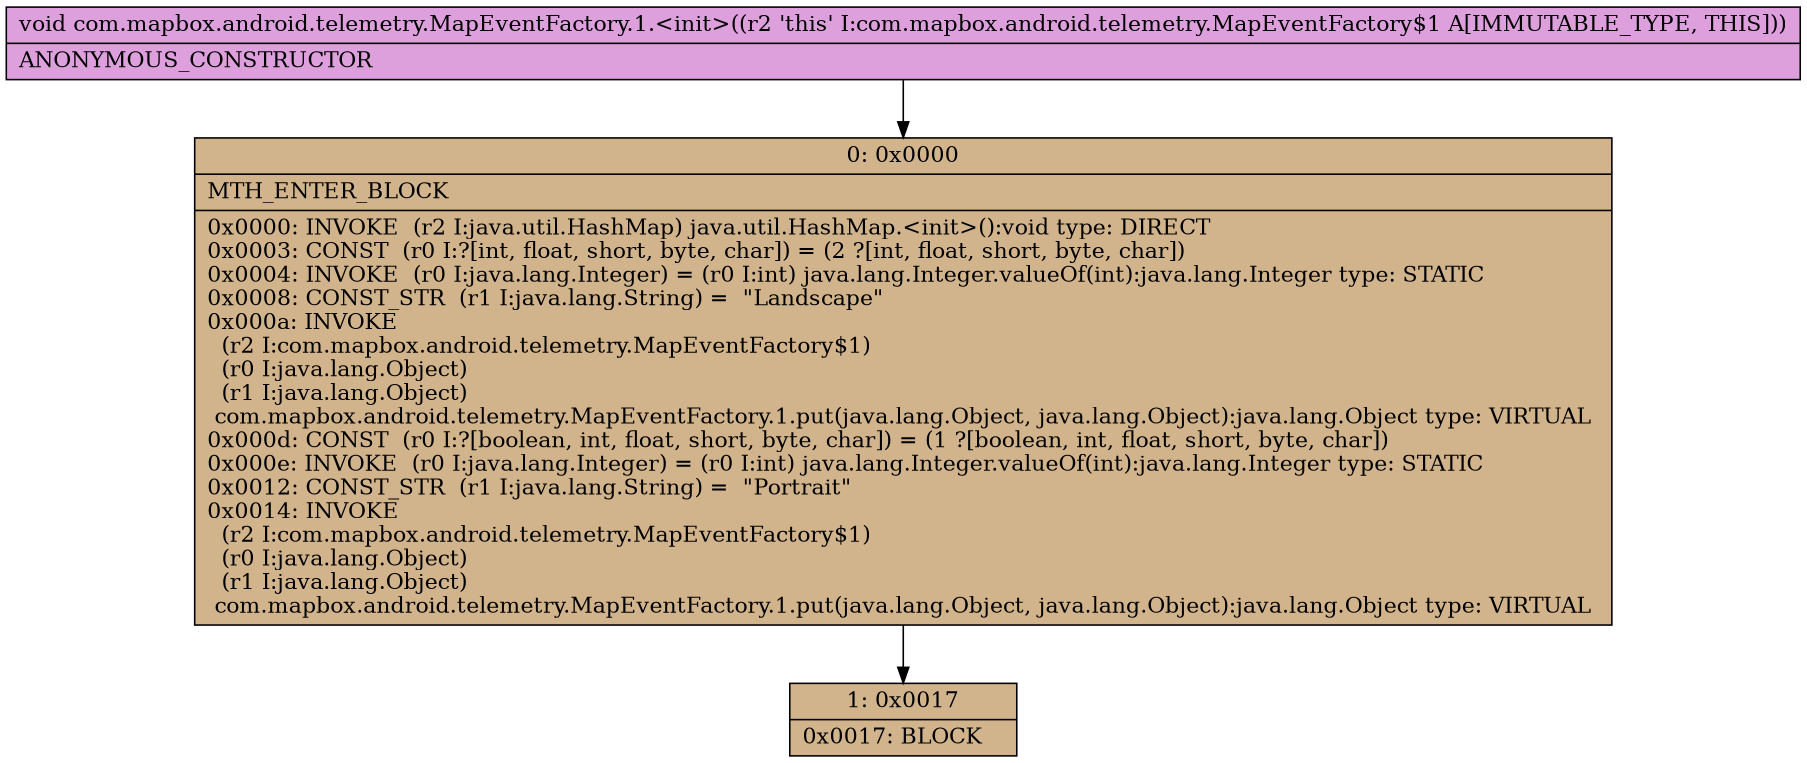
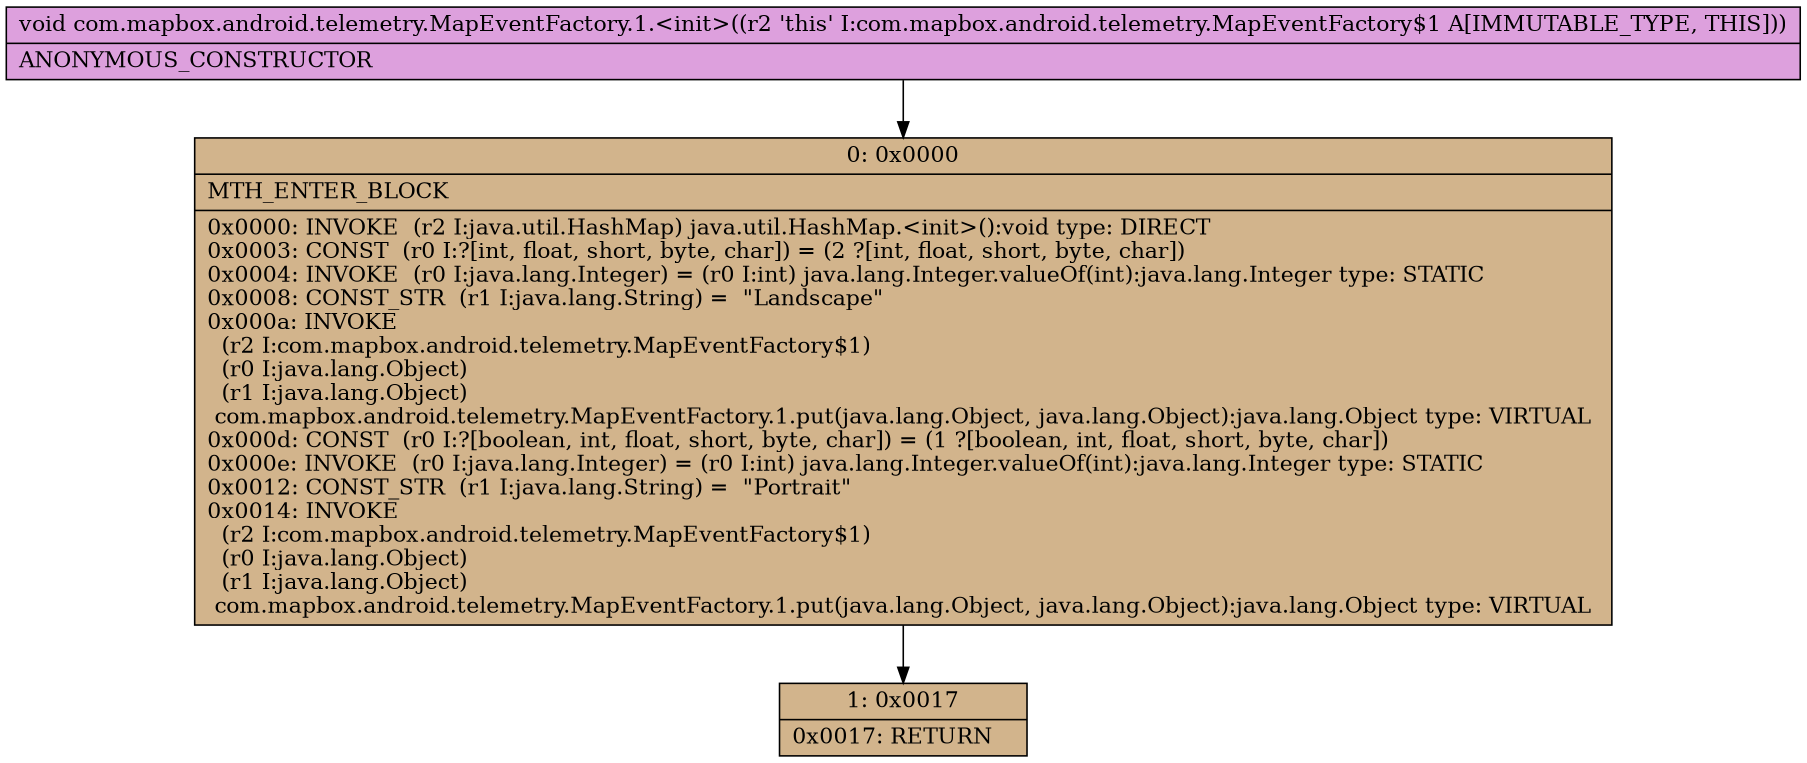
node "1: 0x0017": text "0x0017: BLOCK" -> "0x0017: RETURN"
